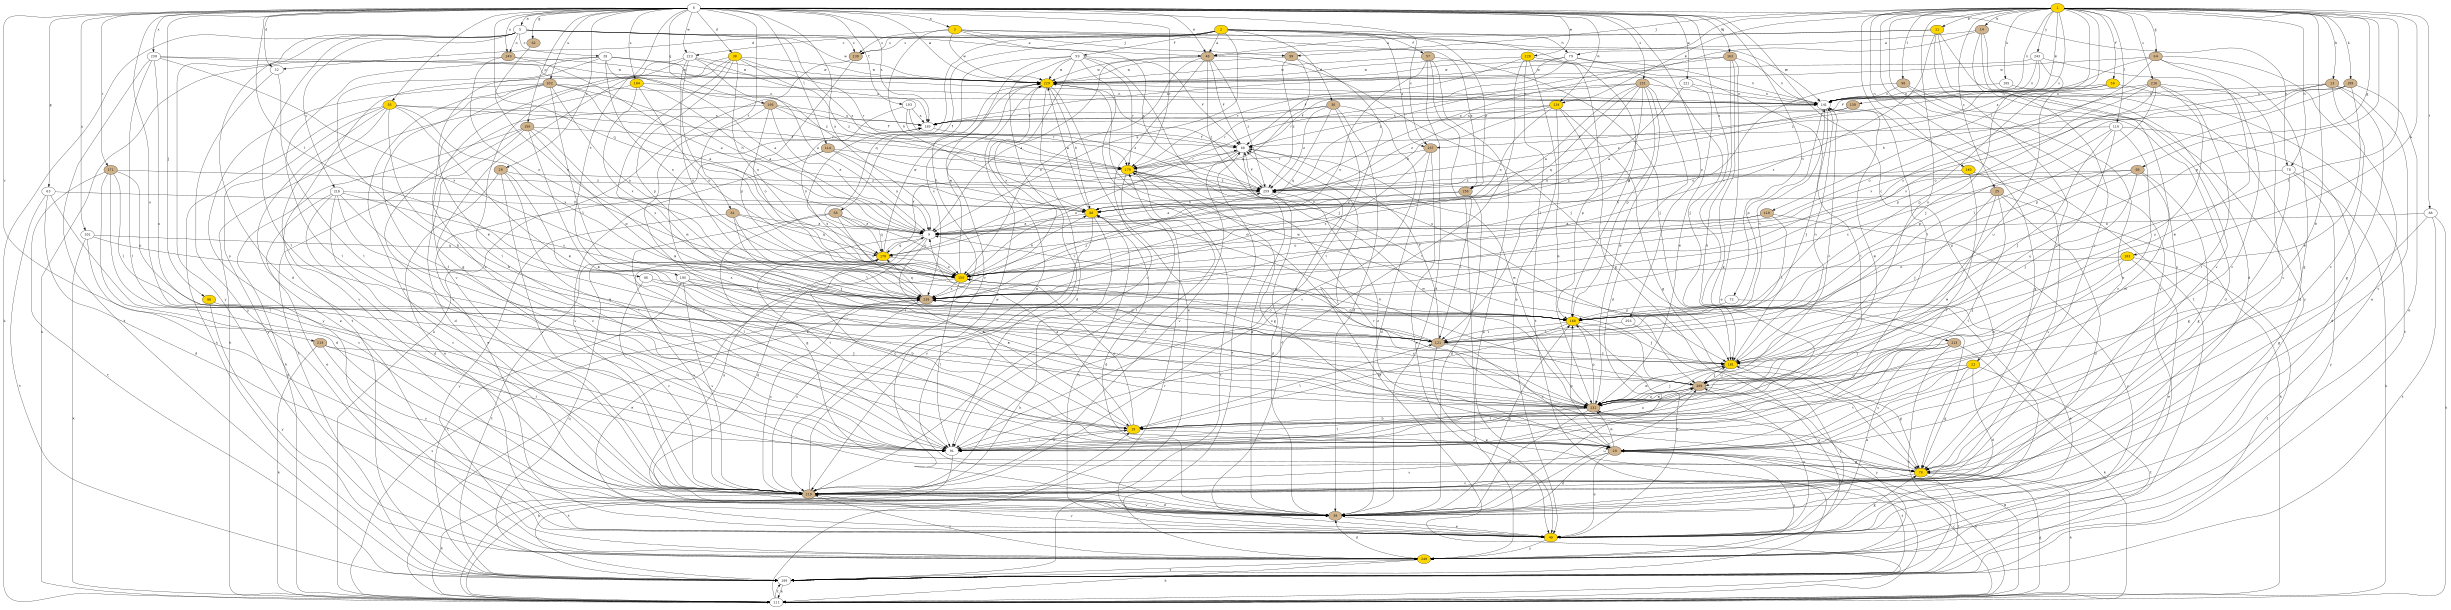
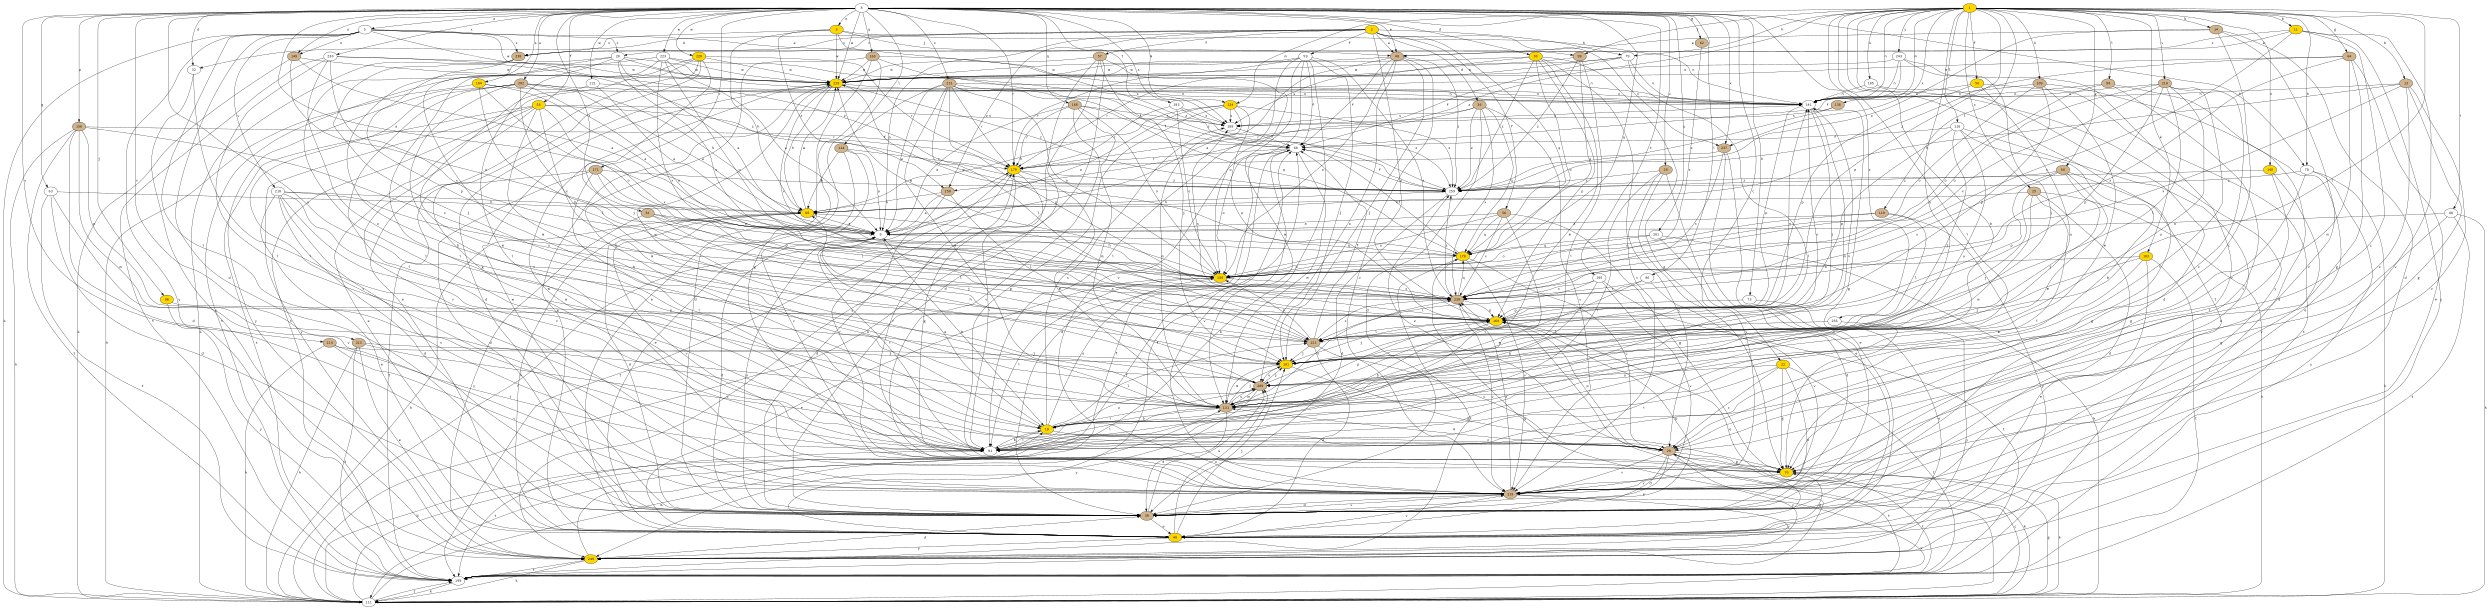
edge "2" -> "223": now "2" -> "28"
edge "238" -> "101": added, label "j"
